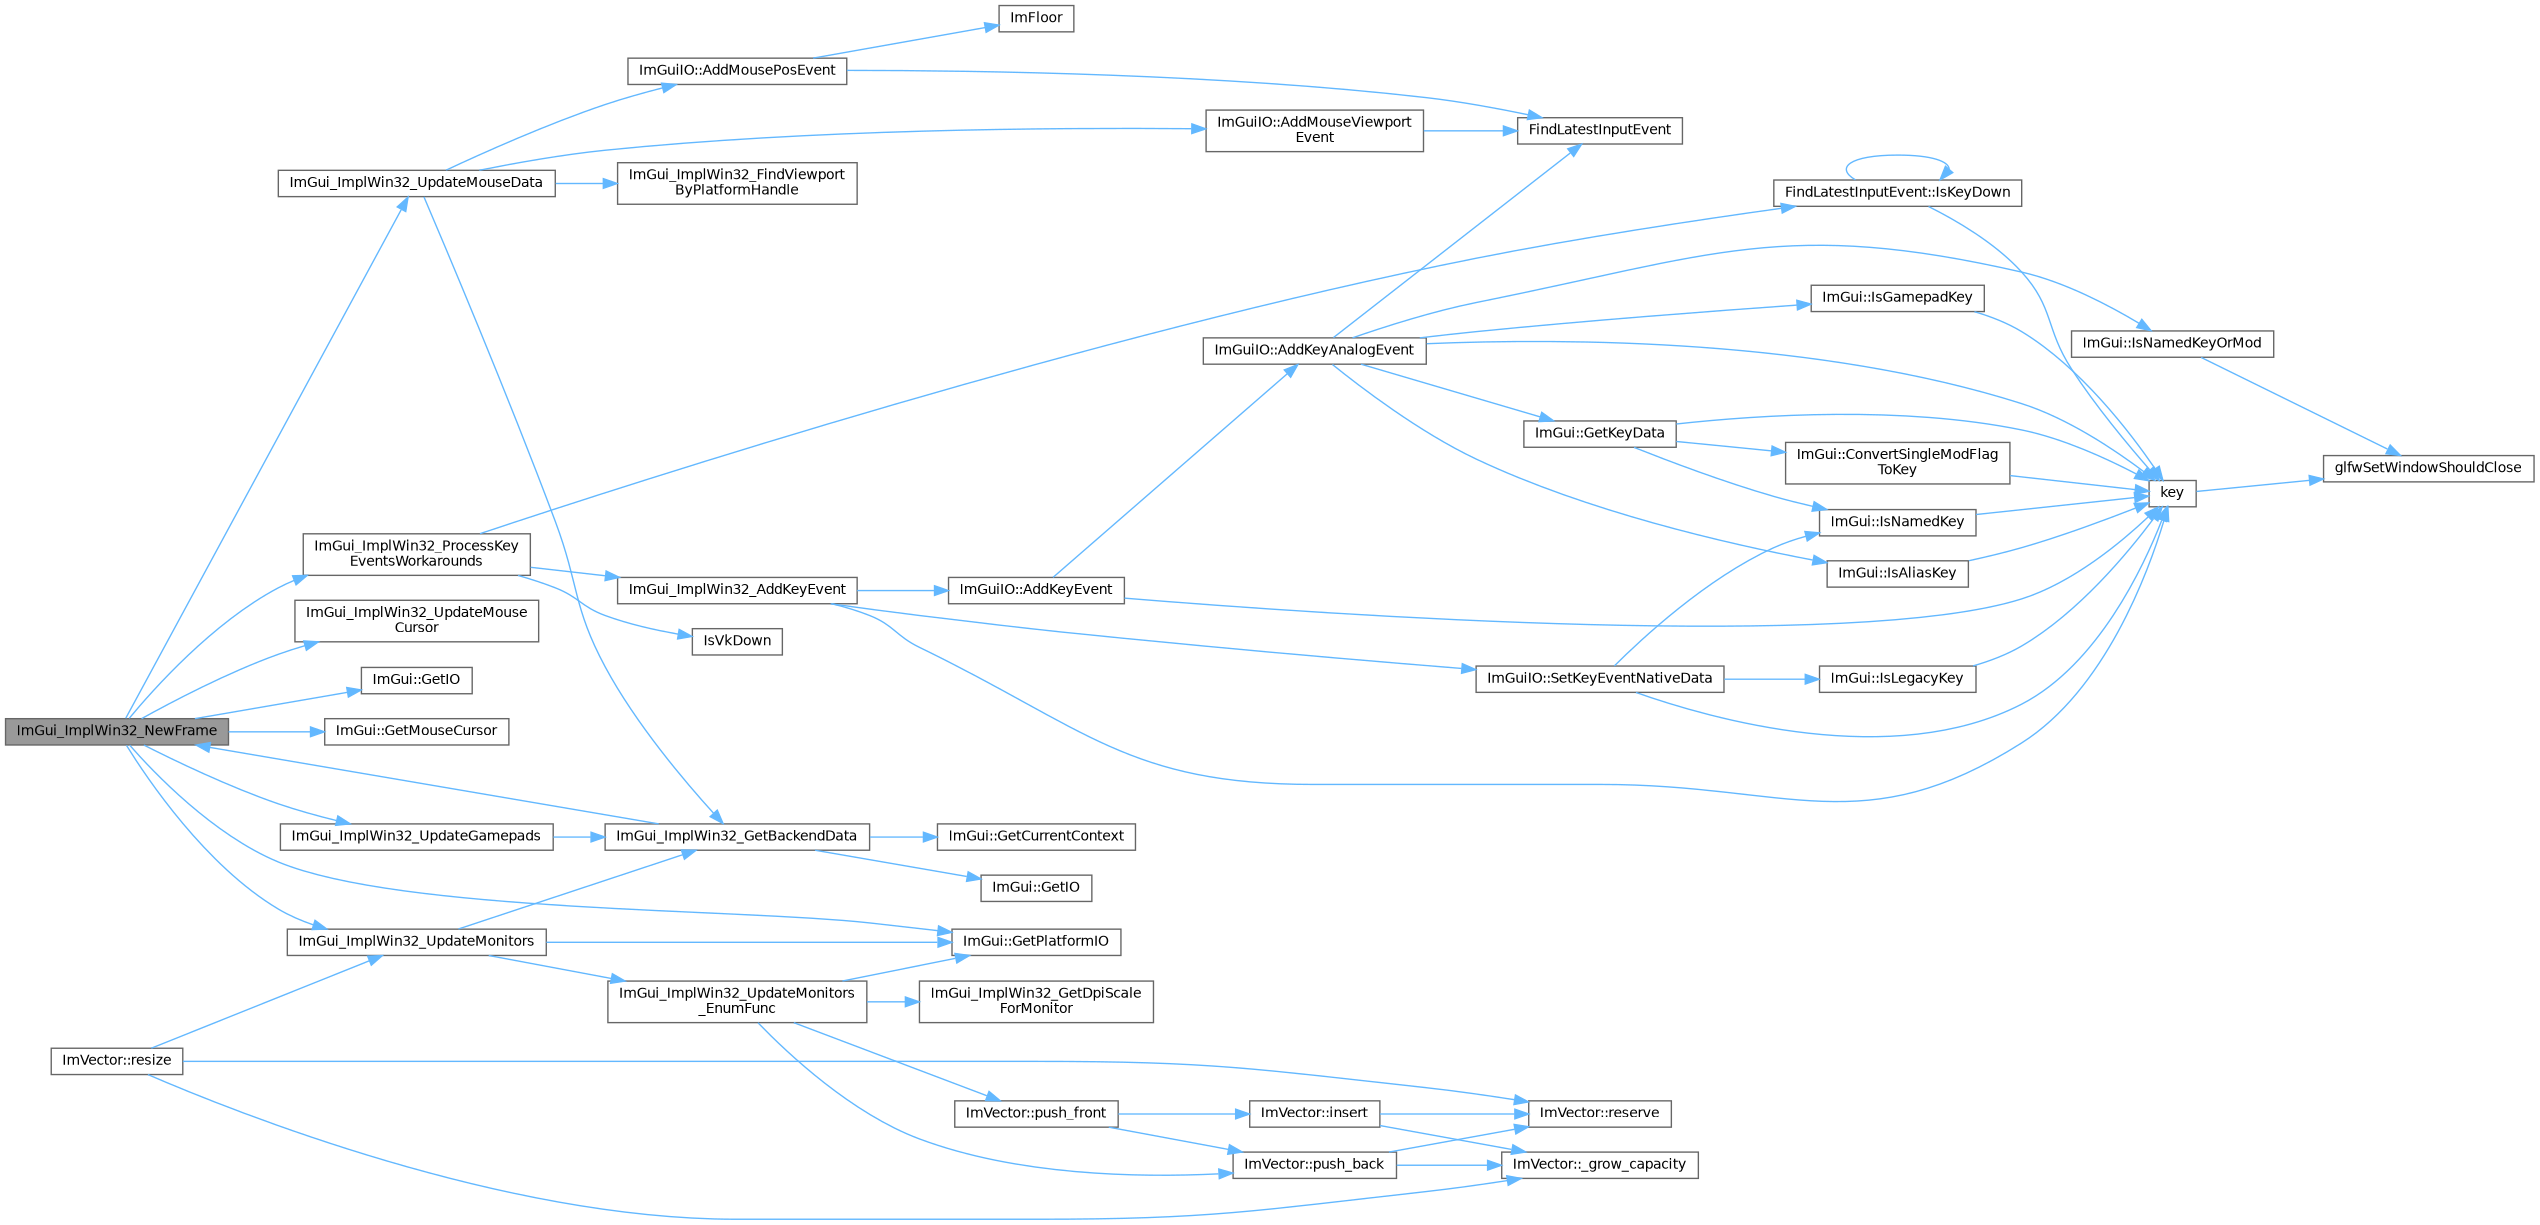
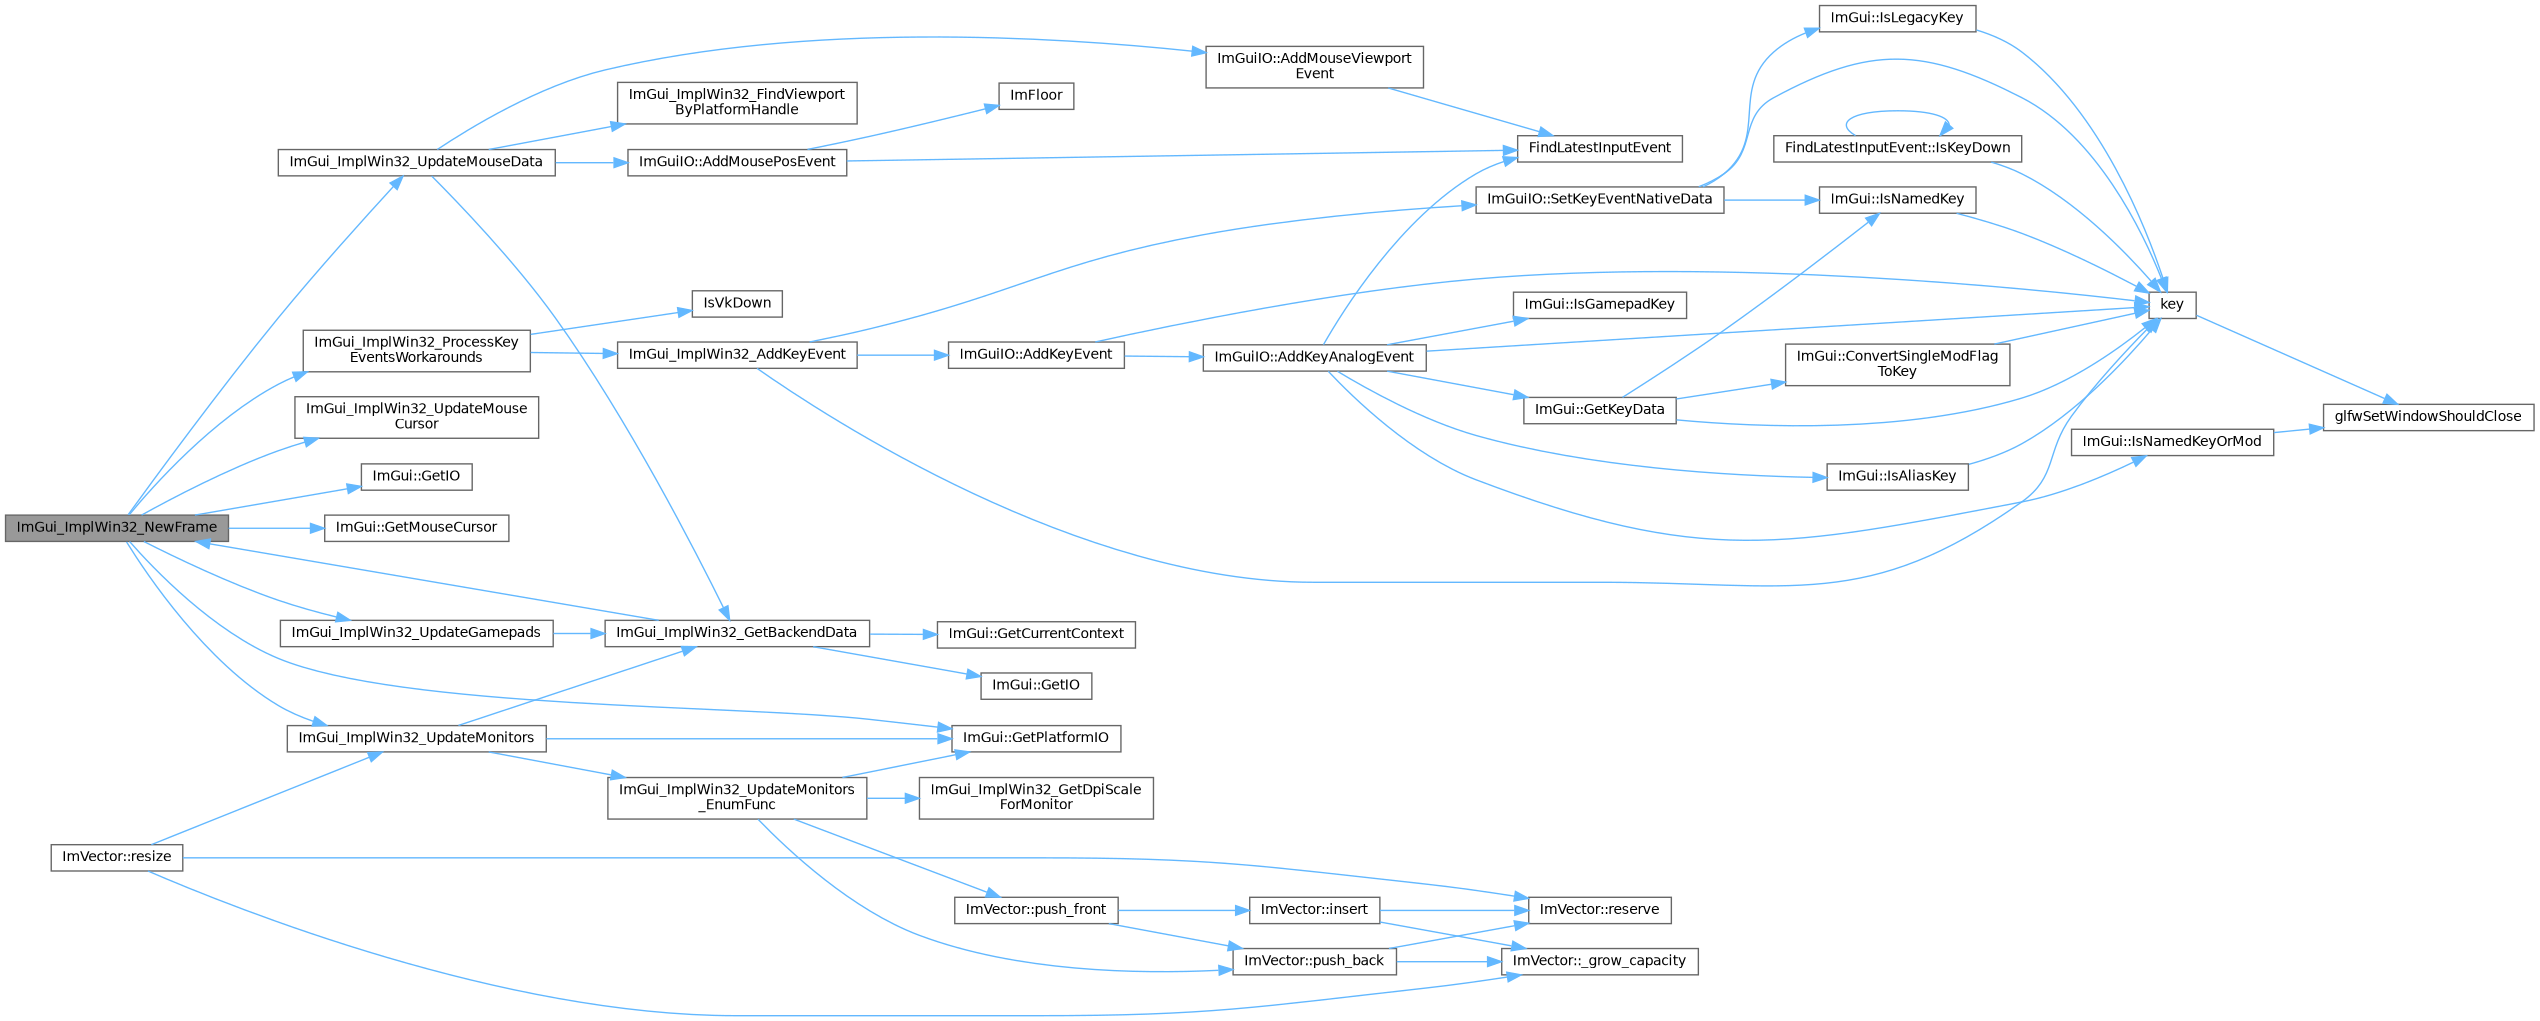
edge "ImGui_ImplWin32_ProcessKey EventsWorkarounds" -> "FindLatestInputEvent::IsKeyDown": removed
edge "ImGui::IsGamepadKey" -> "key": removed
